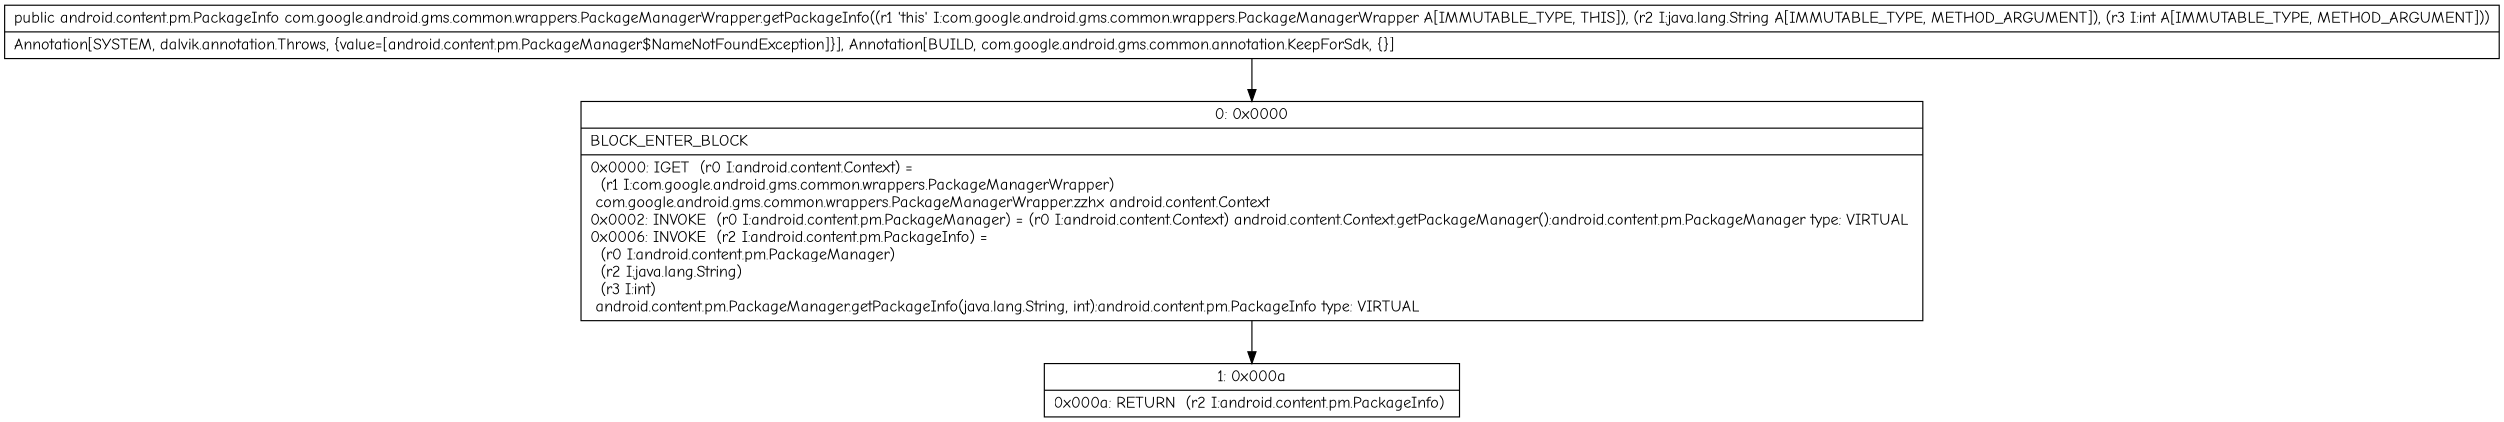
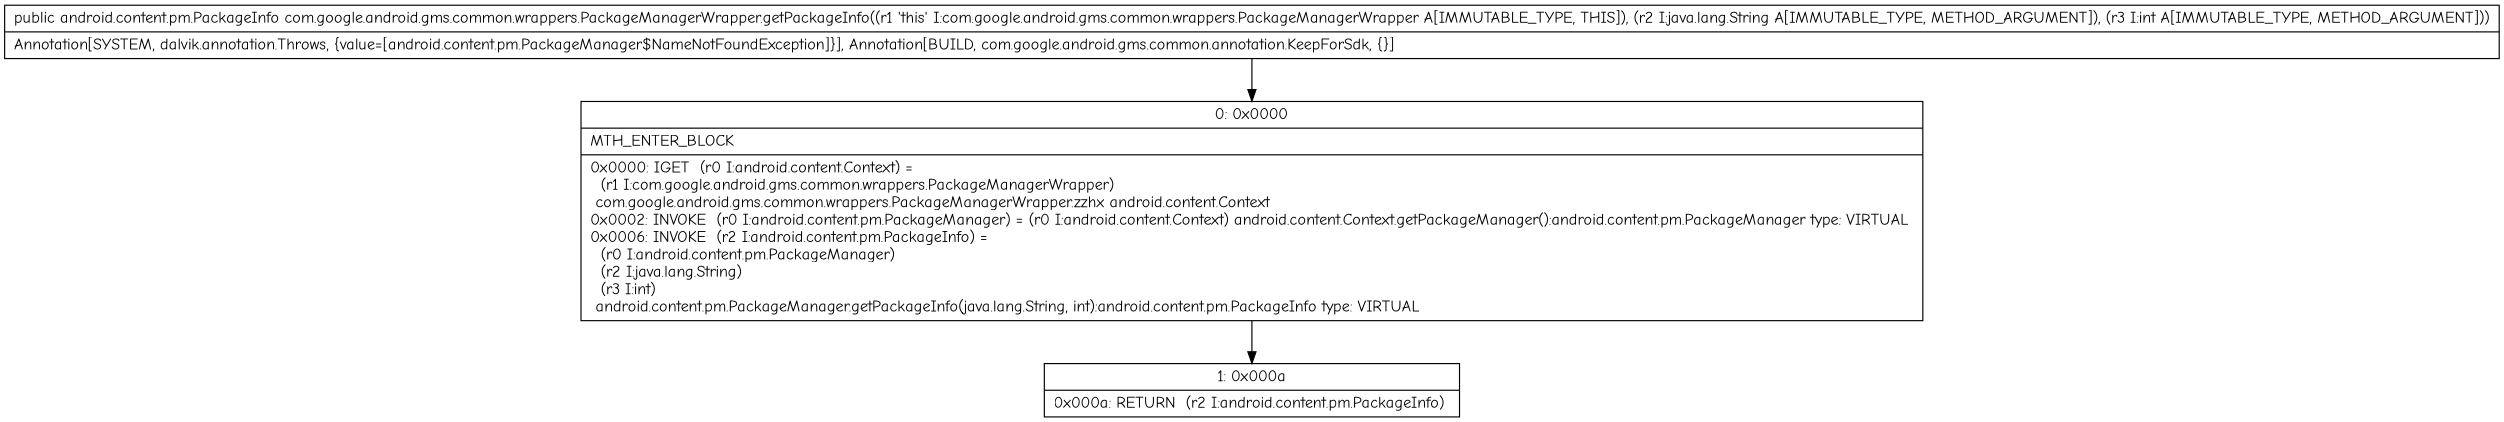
node "0: 0x0000": text "BLOCK_ENTER_BLOCK" -> "MTH_ENTER_BLOCK"
